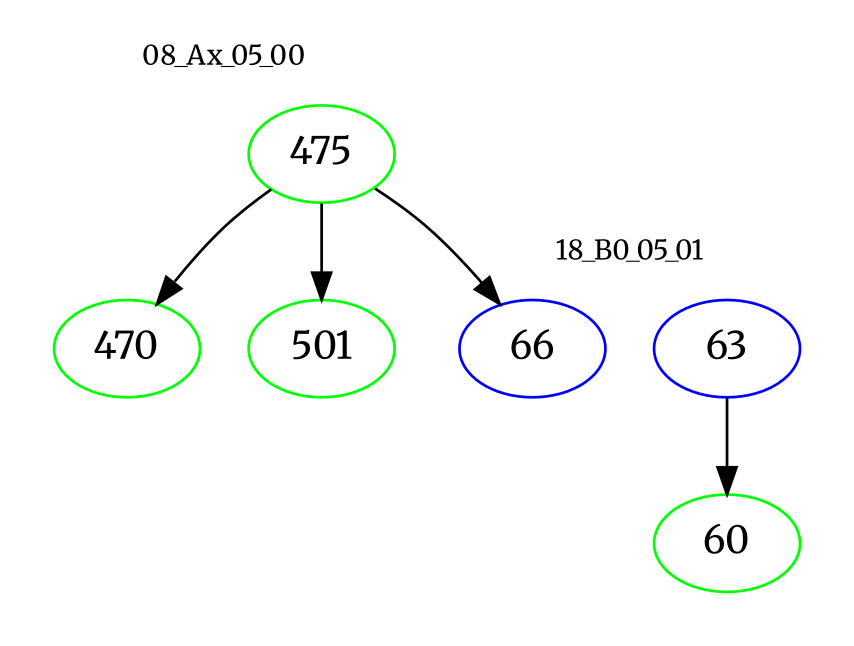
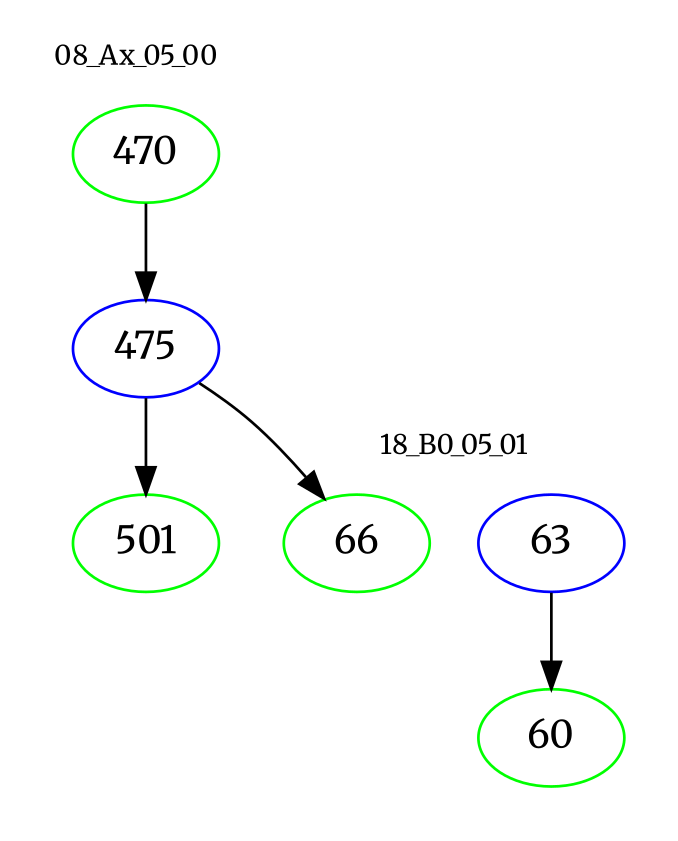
node "475": color green -> blue
edge "475" -> "470": reversed
node "66": color blue -> green
